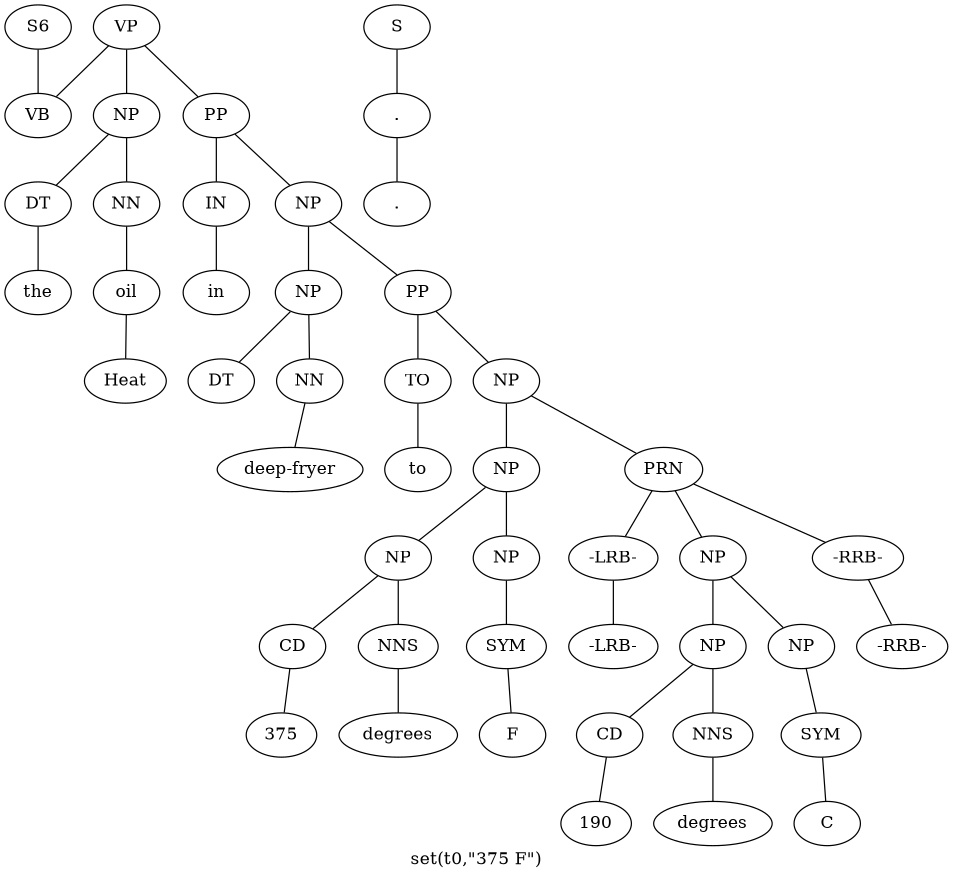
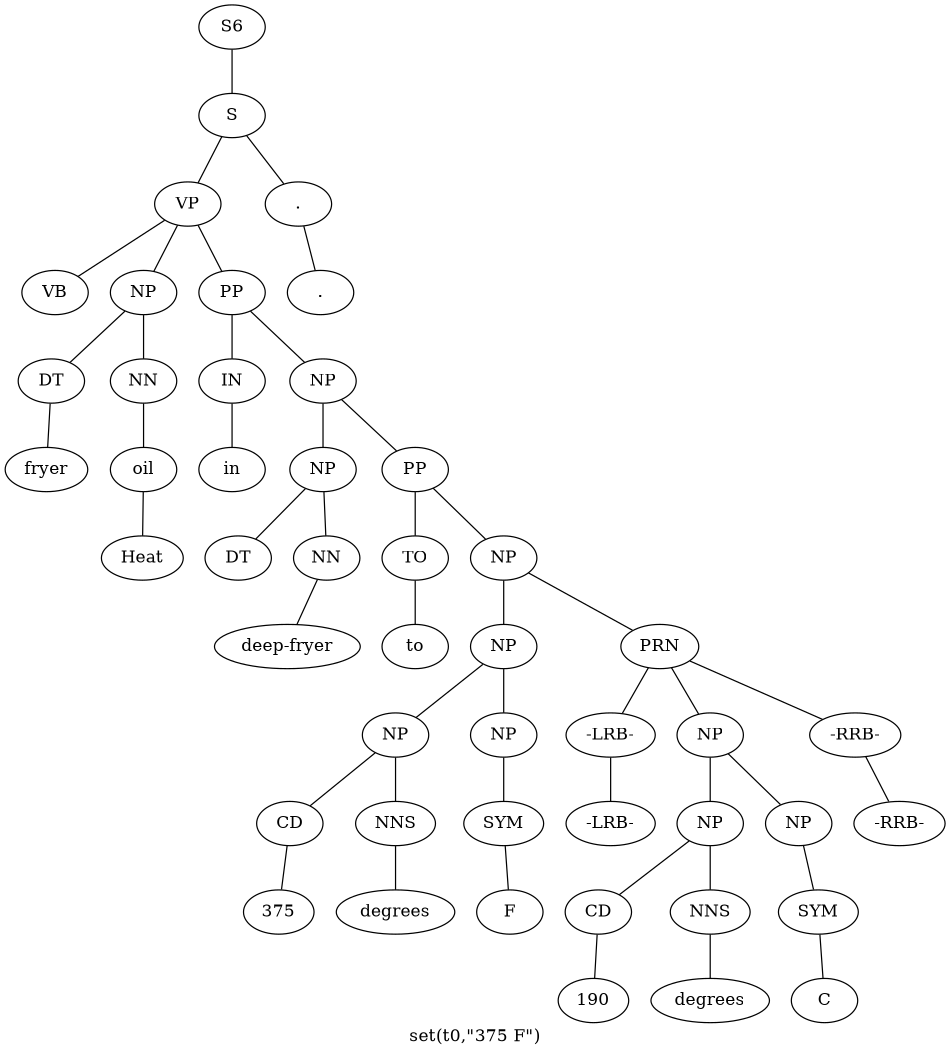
edge "S6" -- "VB": now "S6" -- "S"
edge "S" -- "VP": added
node "the": label "the" -> "fryer"
